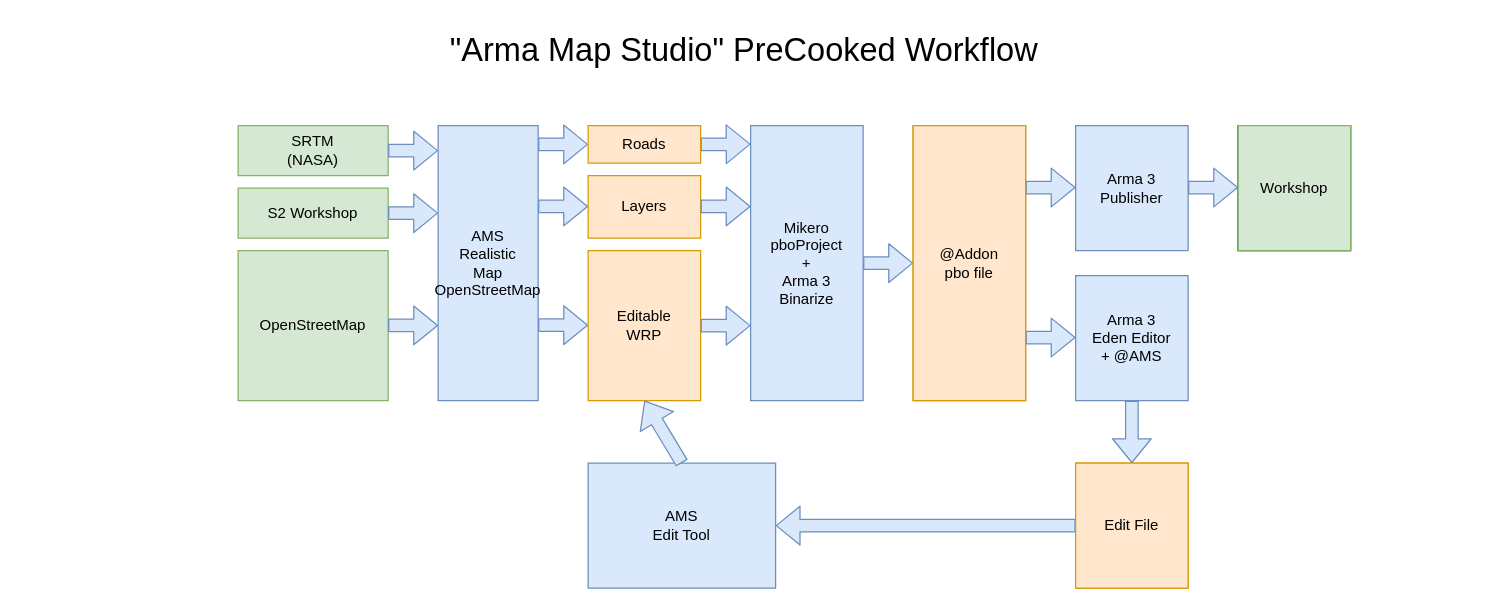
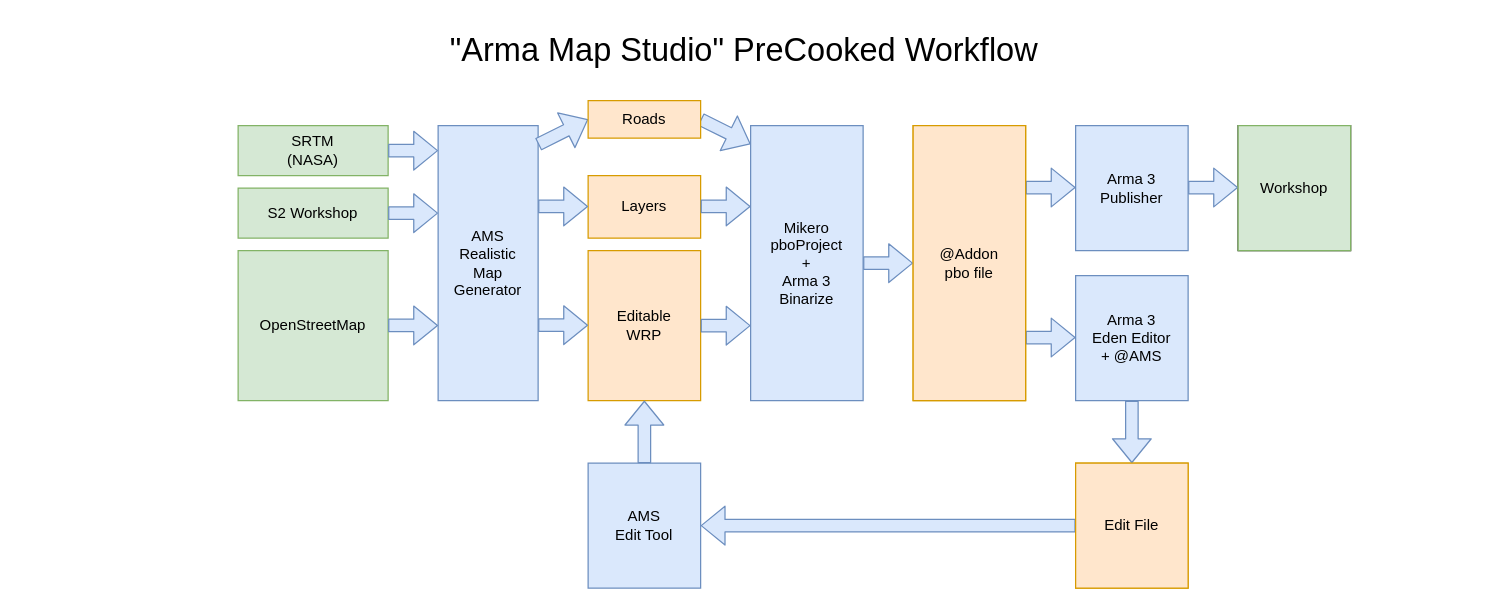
node "Roads": moved (644, 144) -> (644, 119)
node "AMS Realistic Map OpenStreetMap": label "AMS Realistic Map OpenStreetMap" -> "AMS Realistic Map Generator"
node "AMS Edit Tool": size 188x125 -> 113x125
